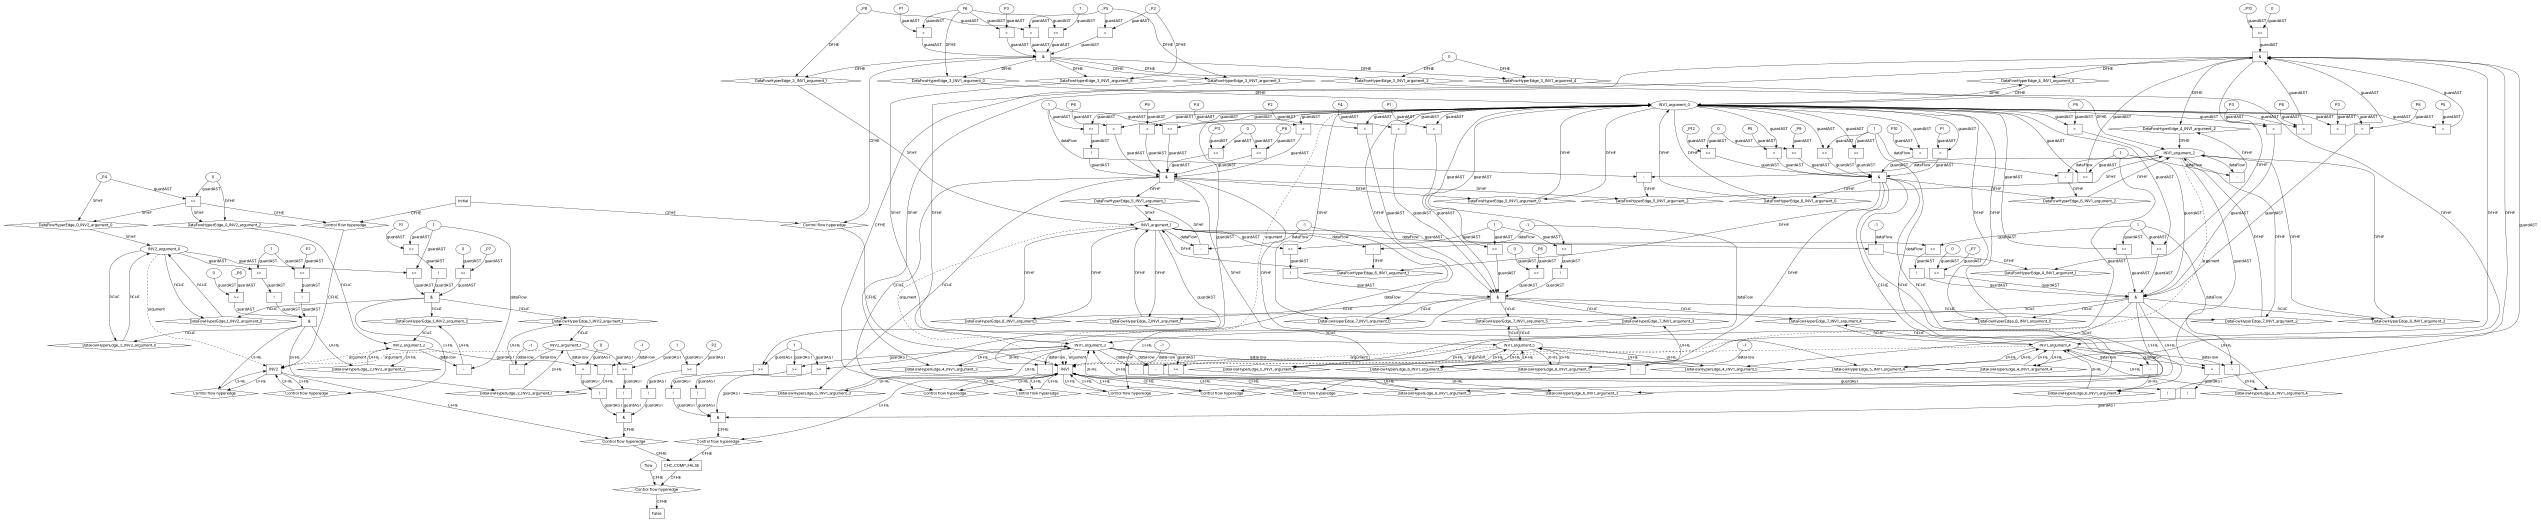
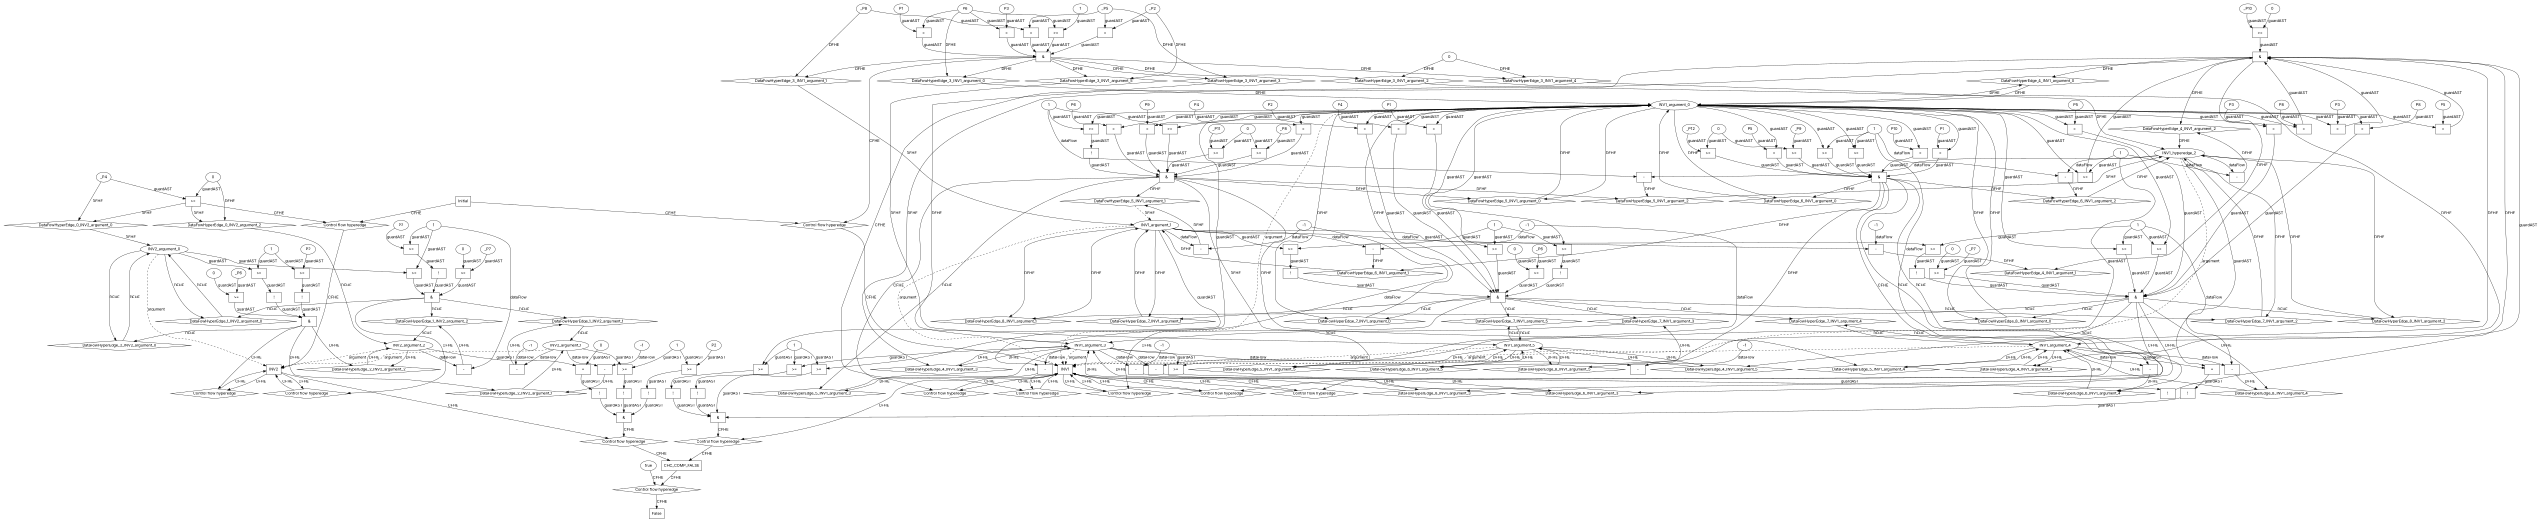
node "INV1_argument_2": label "INV1_argument_2" -> "INV1_hyperedge_2"
edge "DataFowHyperEdge_5_INV1_argument_1" -> "INV1_argument_1": style solid -> dashed
node "flow": label "flow" -> "true"
